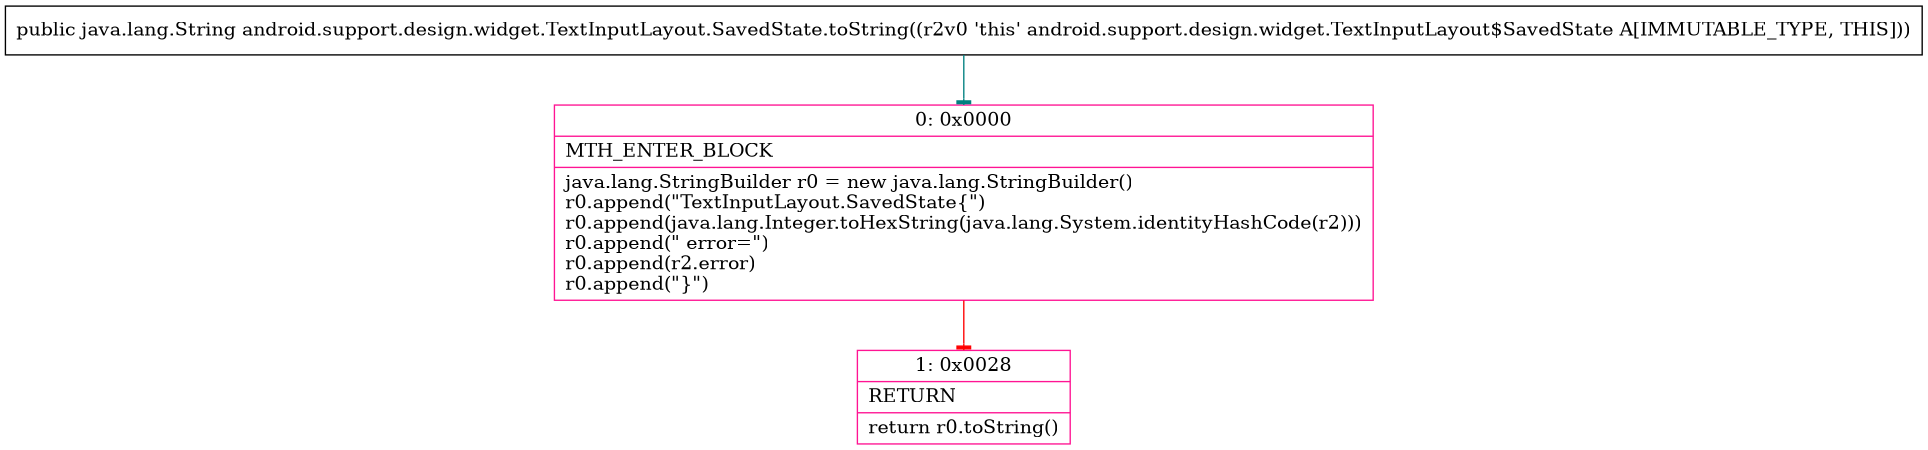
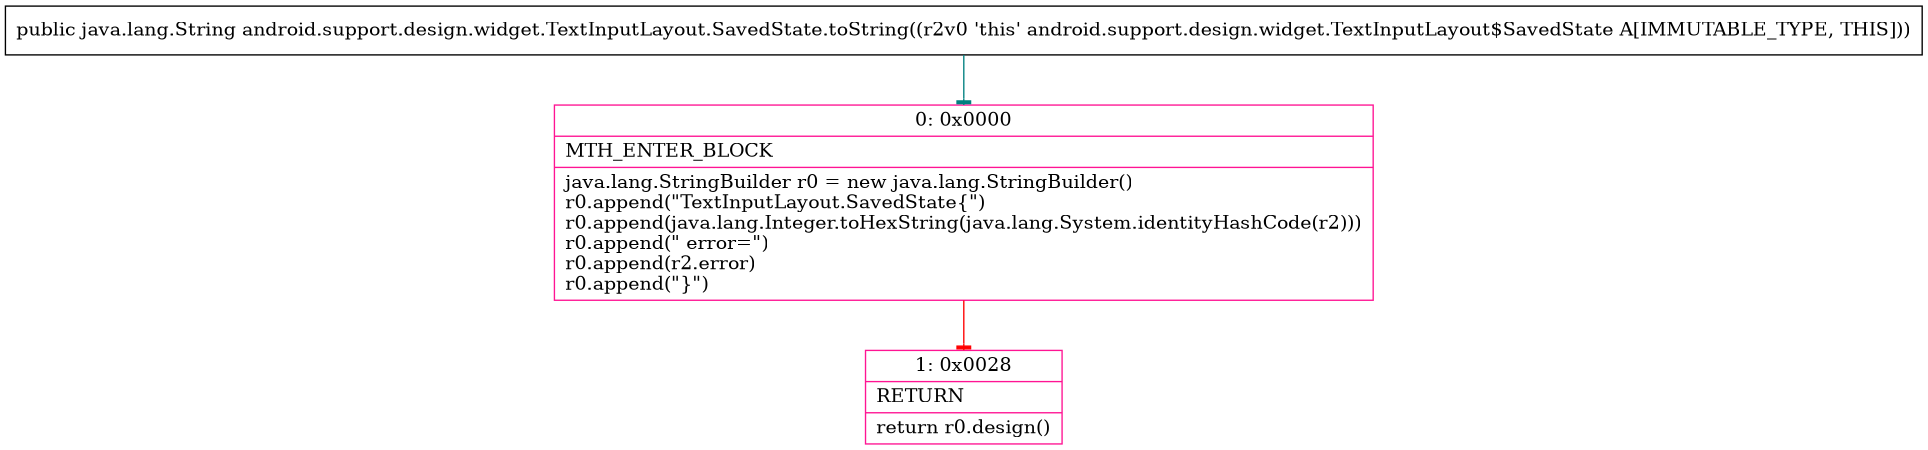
node "1: 0x0028": text "return r0.toString()" -> "return r0.design()"
